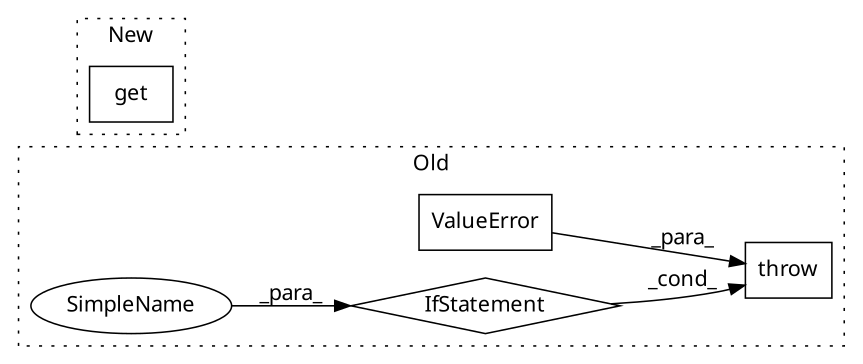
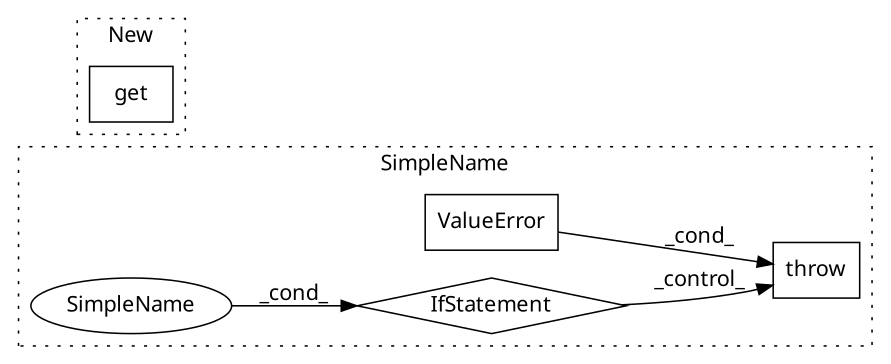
cluster "Old": label "Old" -> "SimpleName"
edge "ValueError" -> "throw": label "_para_" -> "_cond_"
edge "IfStatement" -> "throw": label "_cond_" -> "_control_"
edge "SimpleName" -> "IfStatement": label "_para_" -> "_cond_"
